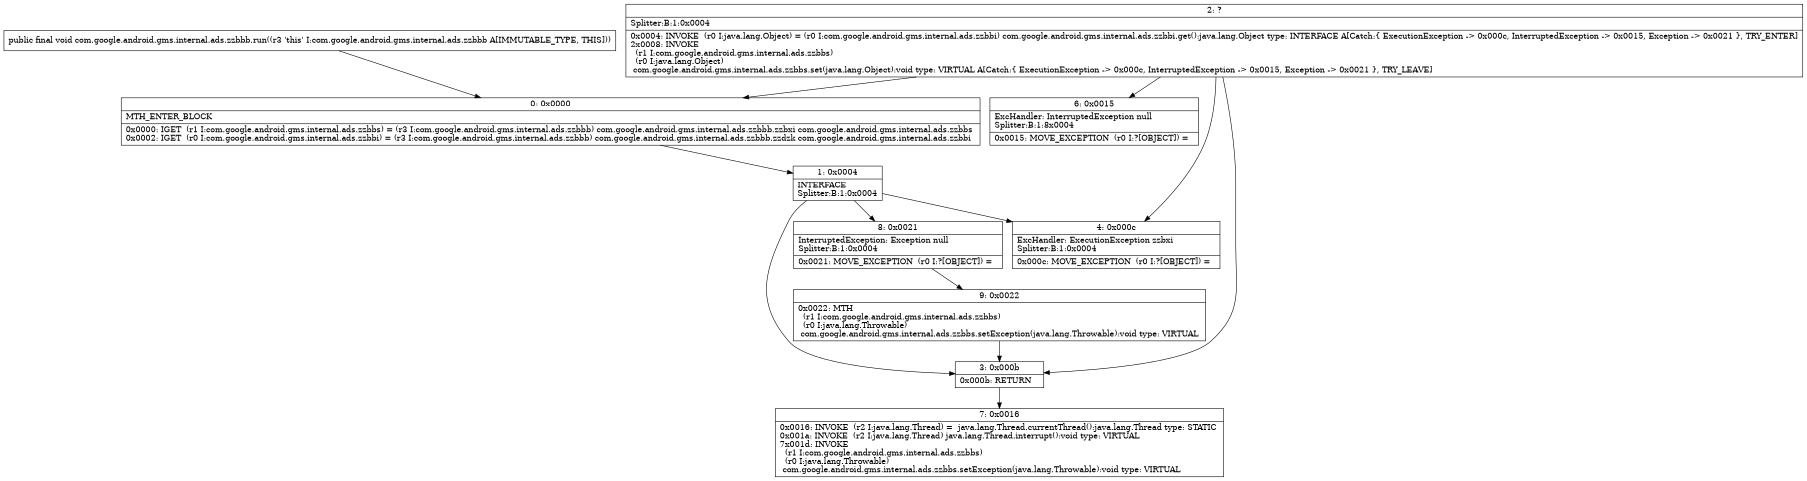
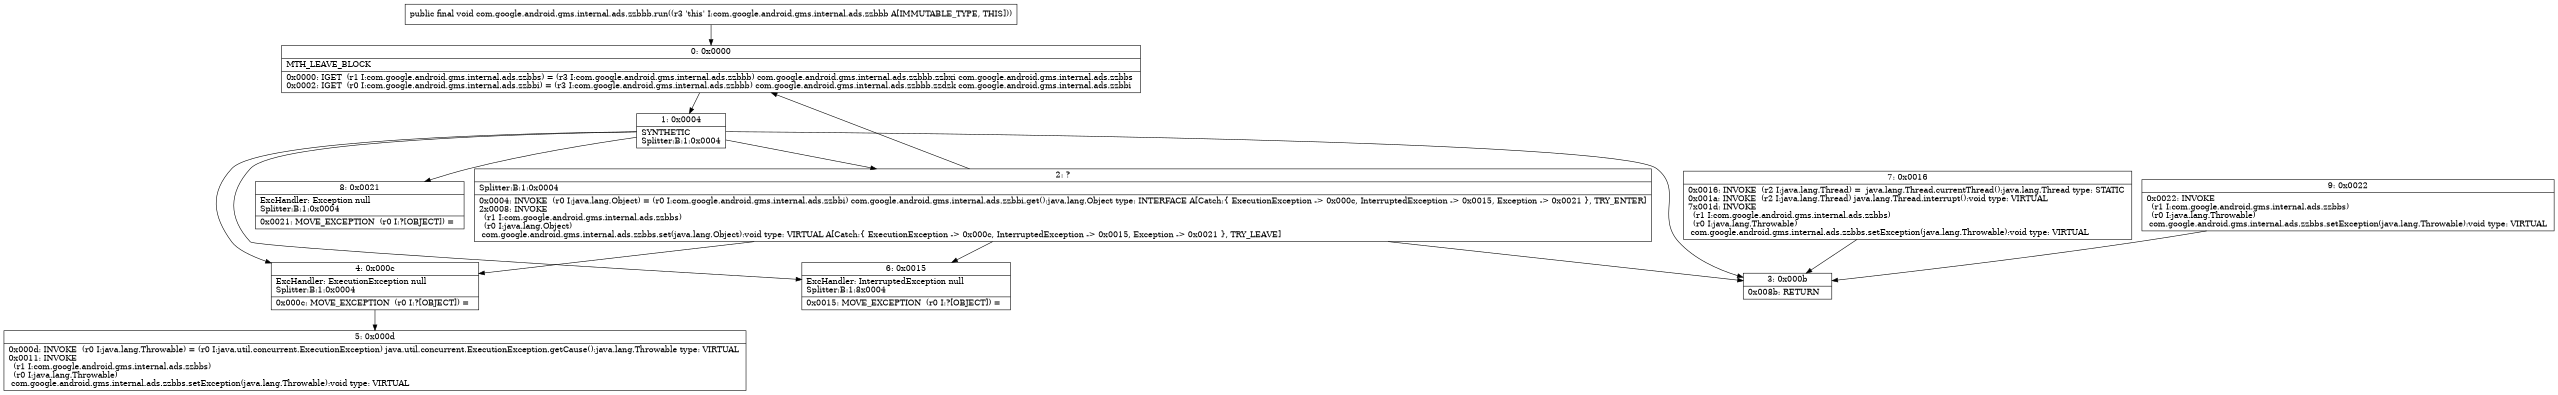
node "0: 0x0000": text "MTH_ENTER_BLOCK" -> "MTH_LEAVE_BLOCK"
edge "1: 0x0004" -> "2: ?": added
node "1: 0x0004": text "INTERFACE" -> "SYNTHETIC"
node "8: 0x0021": text "InterruptedException: Exception null" -> "ExcHandler: Exception null"
node "4: 0x000c": text "ExcHandler: ExecutionException zzbxi" -> "ExcHandler: ExecutionException null"
edge "1: 0x0004" -> "6: 0x0015": added
edge "8: 0x0021" -> "9: 0x0022": removed
node "9: 0x0022": text "0x0022: MTH" -> "0x0022: INVOKE"
node "5: 0x000d": added
node "3: 0x000b": text "0x000b: RETURN" -> "0x008b: RETURN"
edge "3: 0x000b" -> "7: 0x0016": reversed
